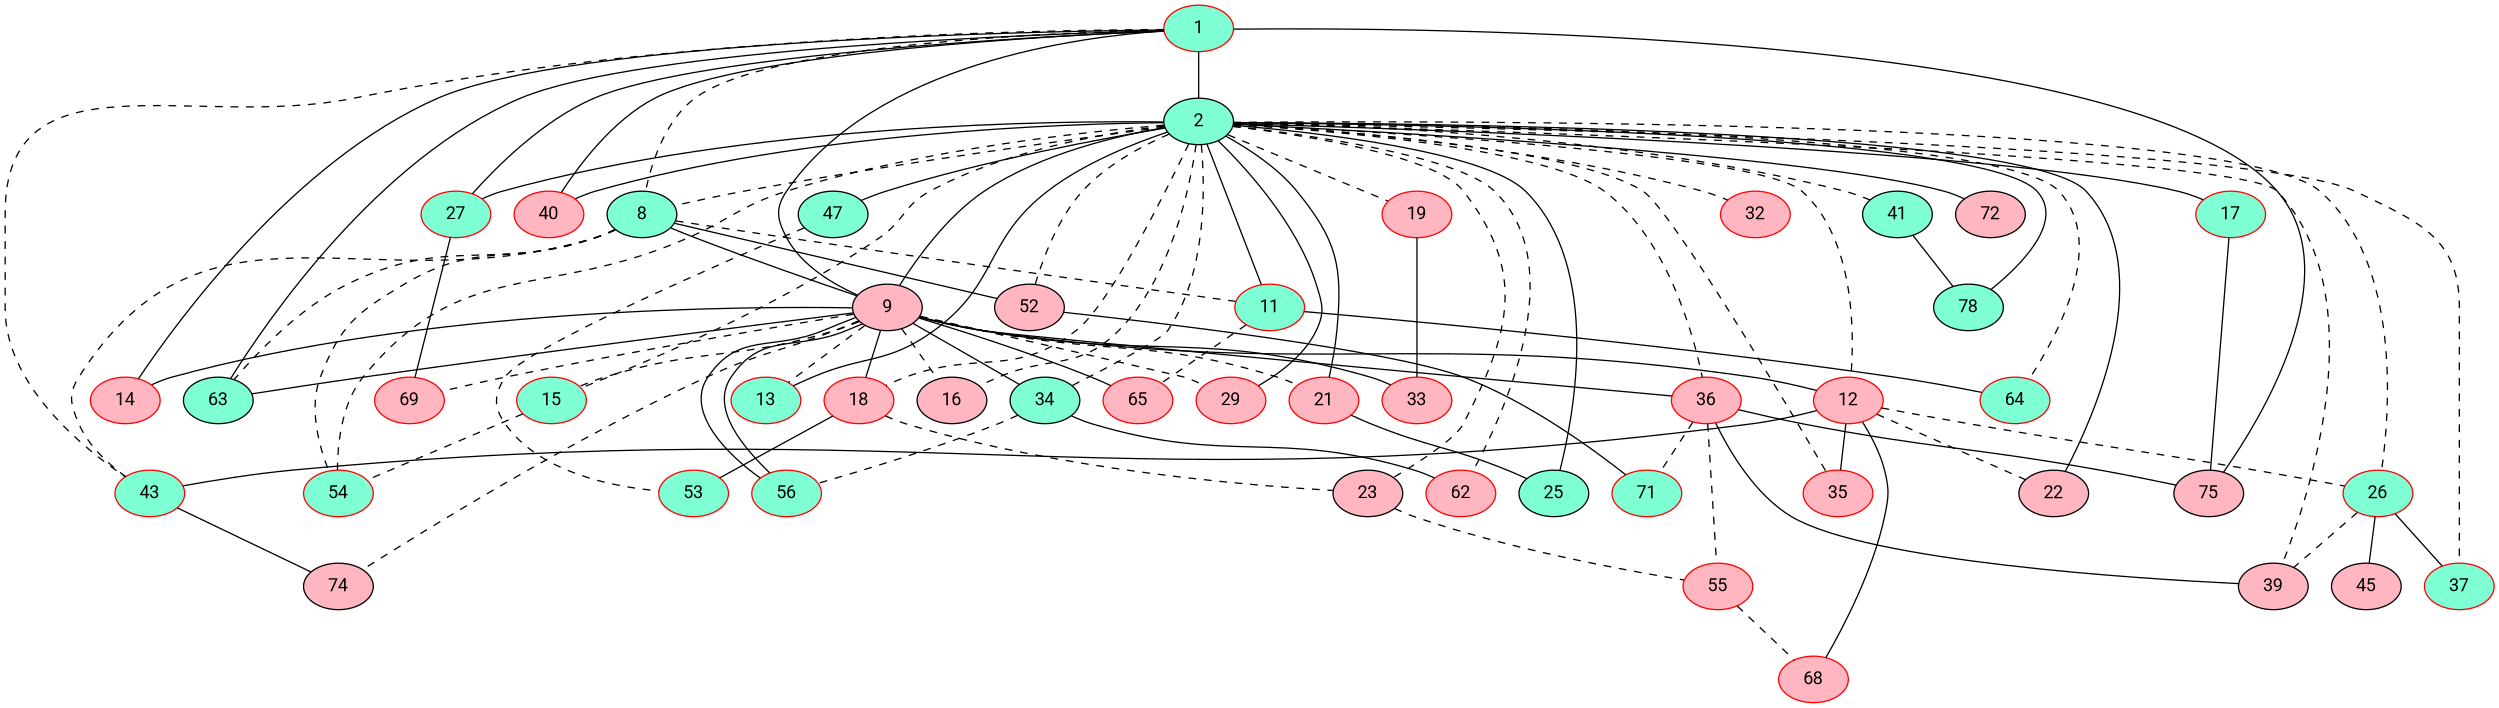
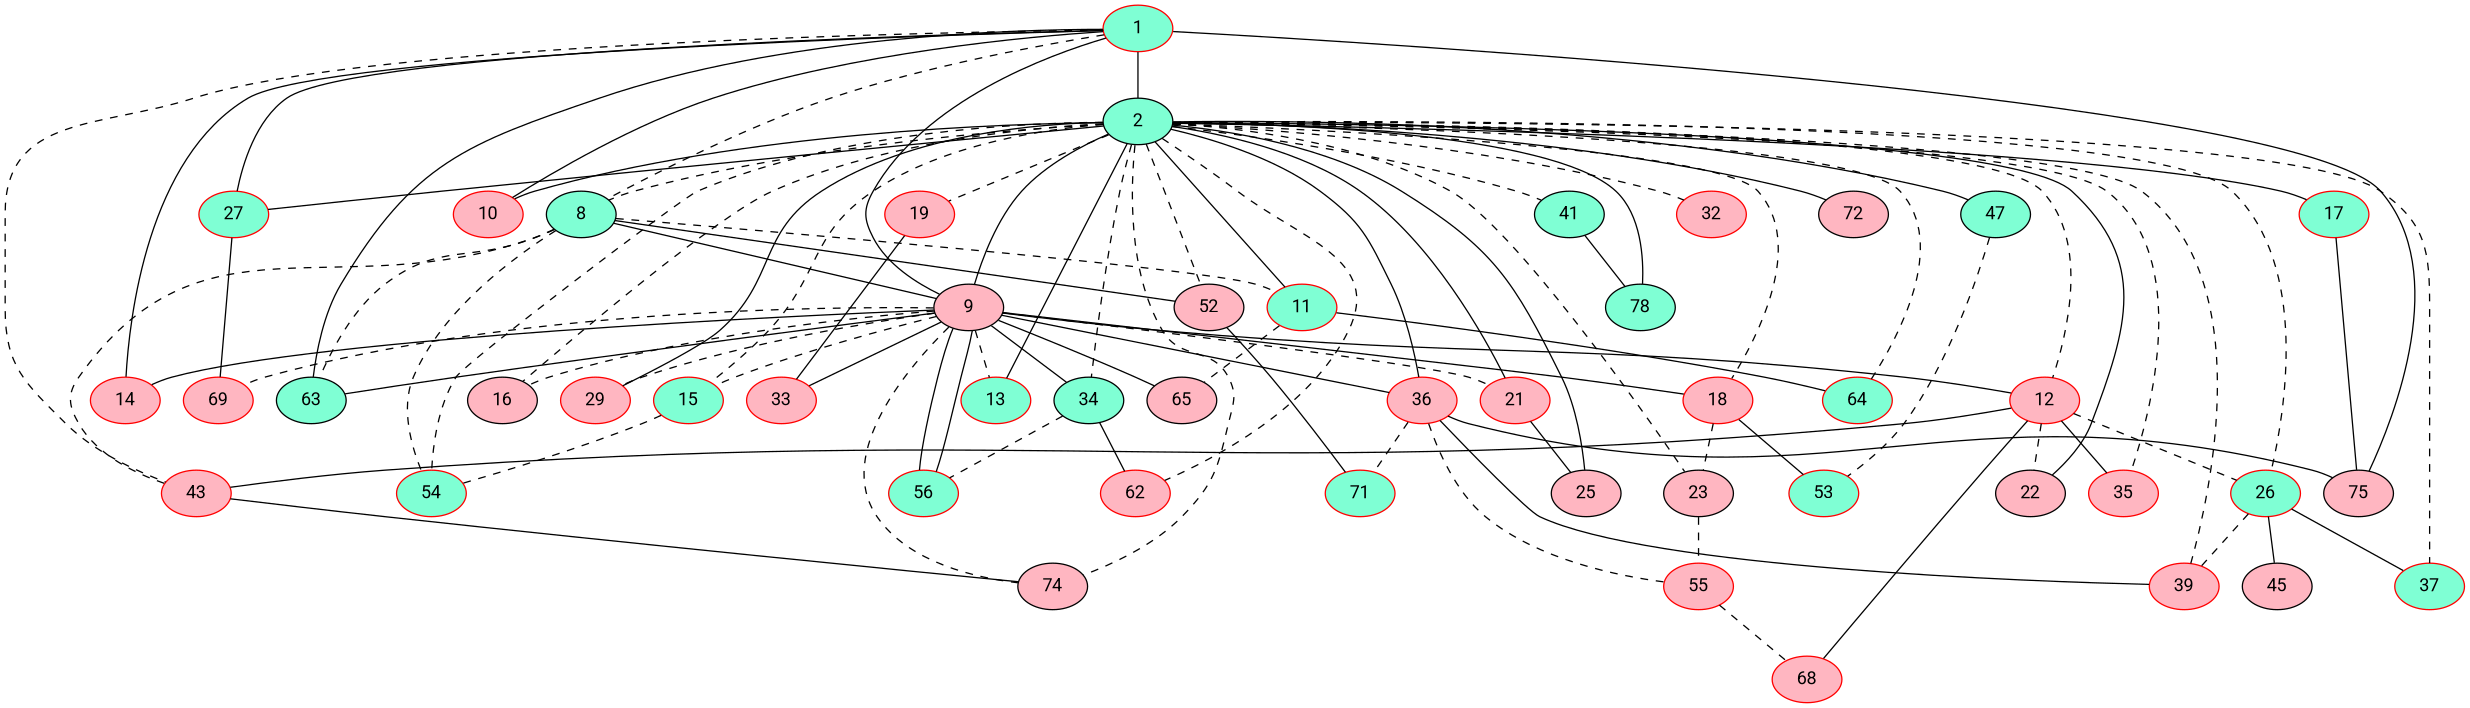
edge "2" -- "36": style dashed -> solid
node "40": label "40" -> "10"
edge "2" -- "74": added
node "65": color red -> black
node "43": fillcolor aquamarine -> lightpink
node "25": fillcolor aquamarine -> lightpink
node "39": color black -> red
